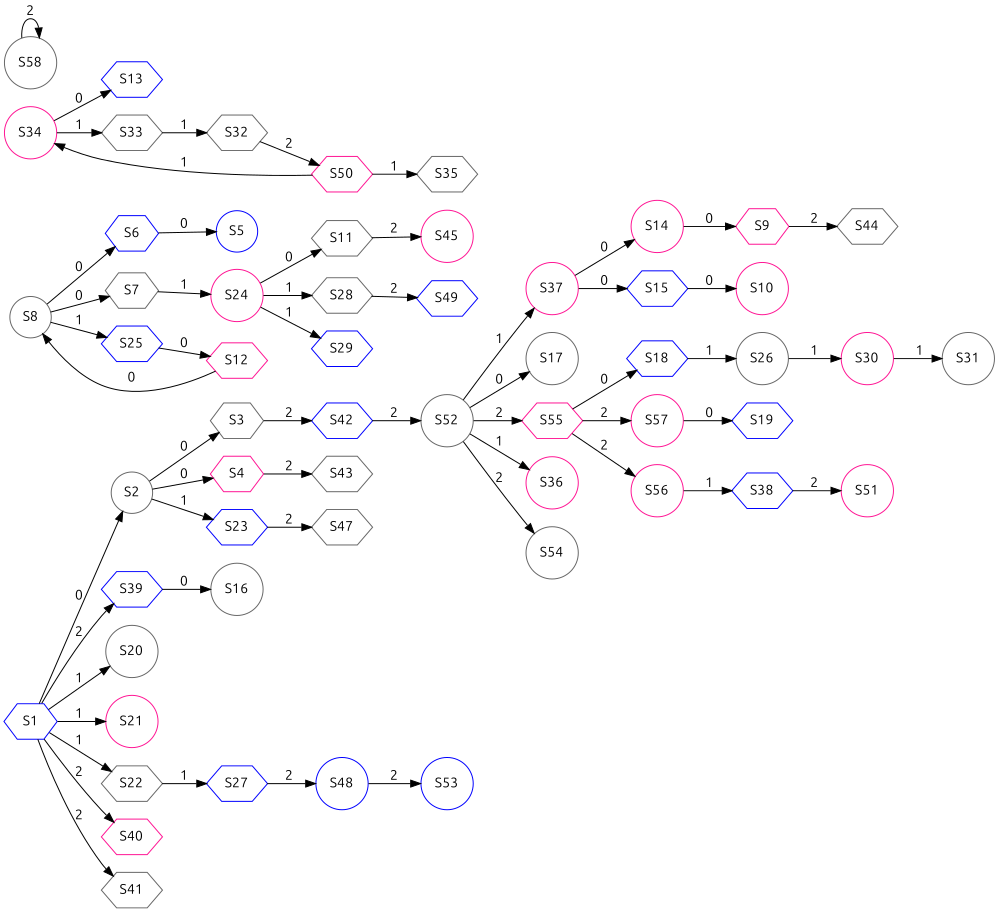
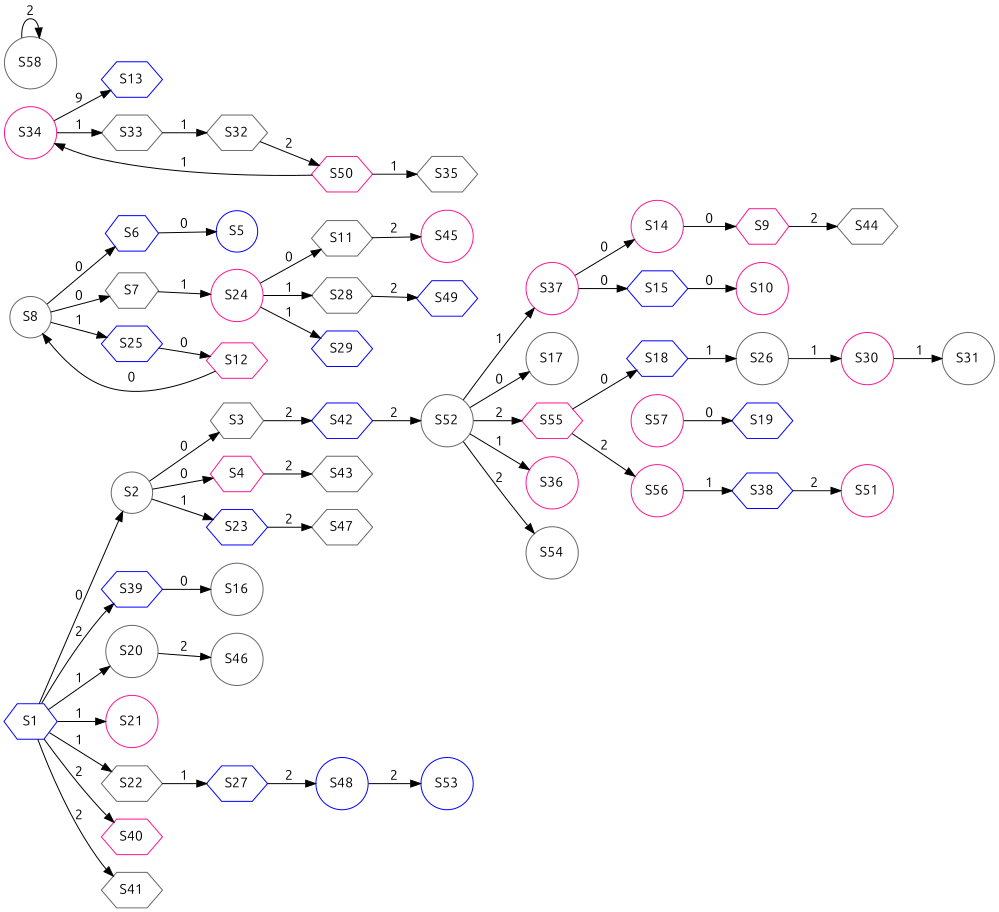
edge "S34" -> "S13": label "0" -> "9"
edge "S55" -> "S57": removed, label "2"
node "S46": added
